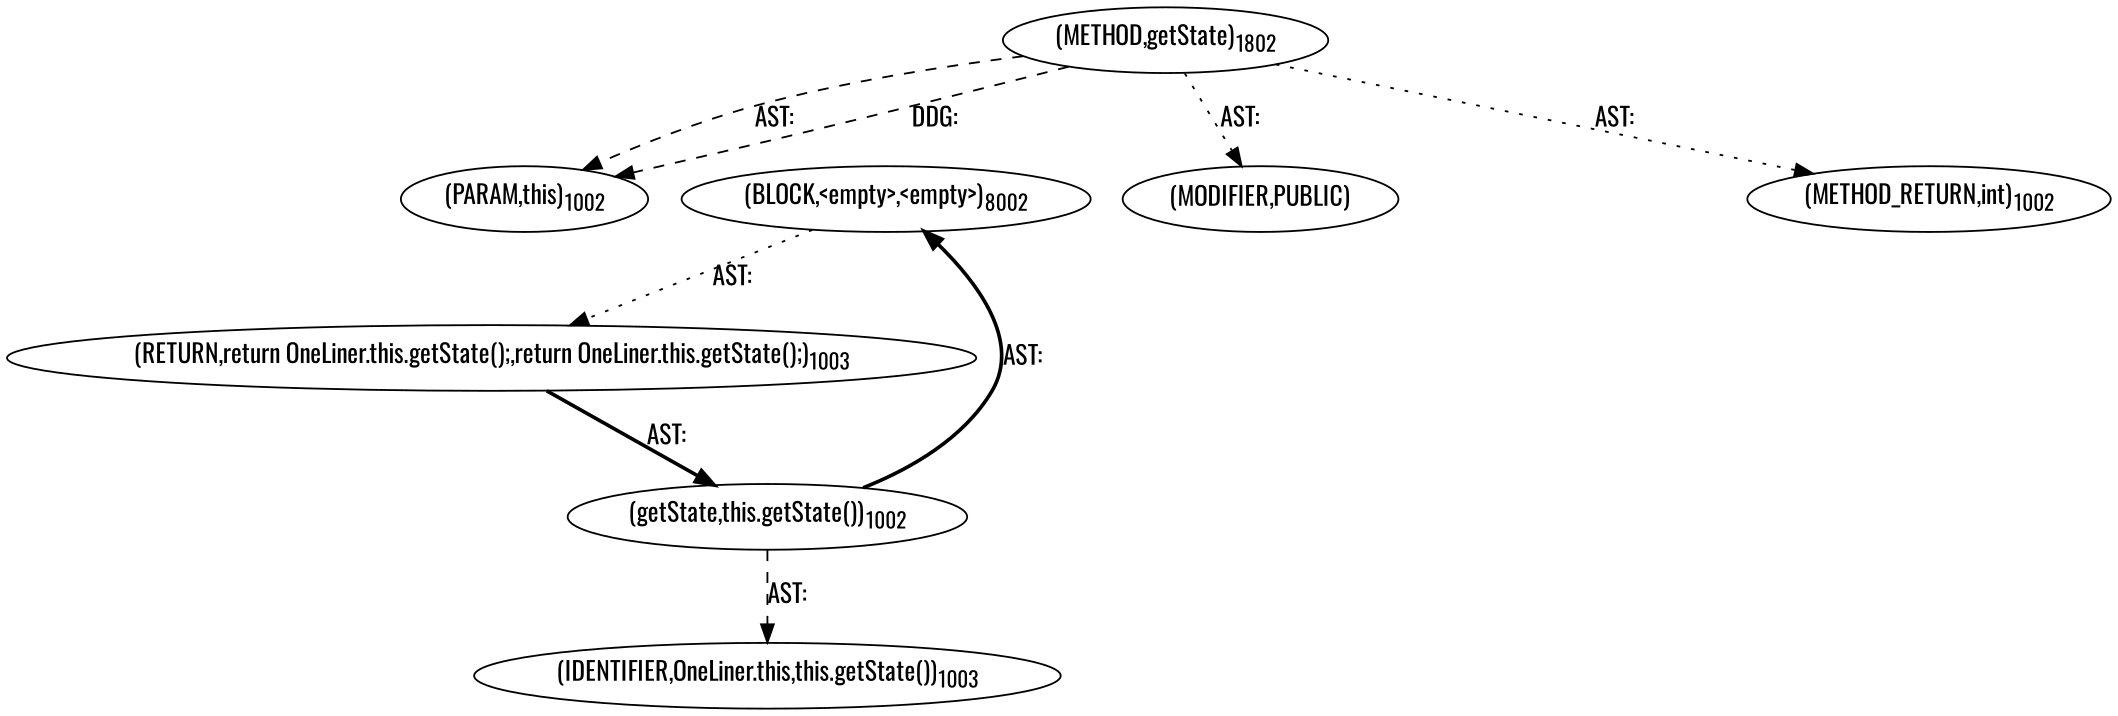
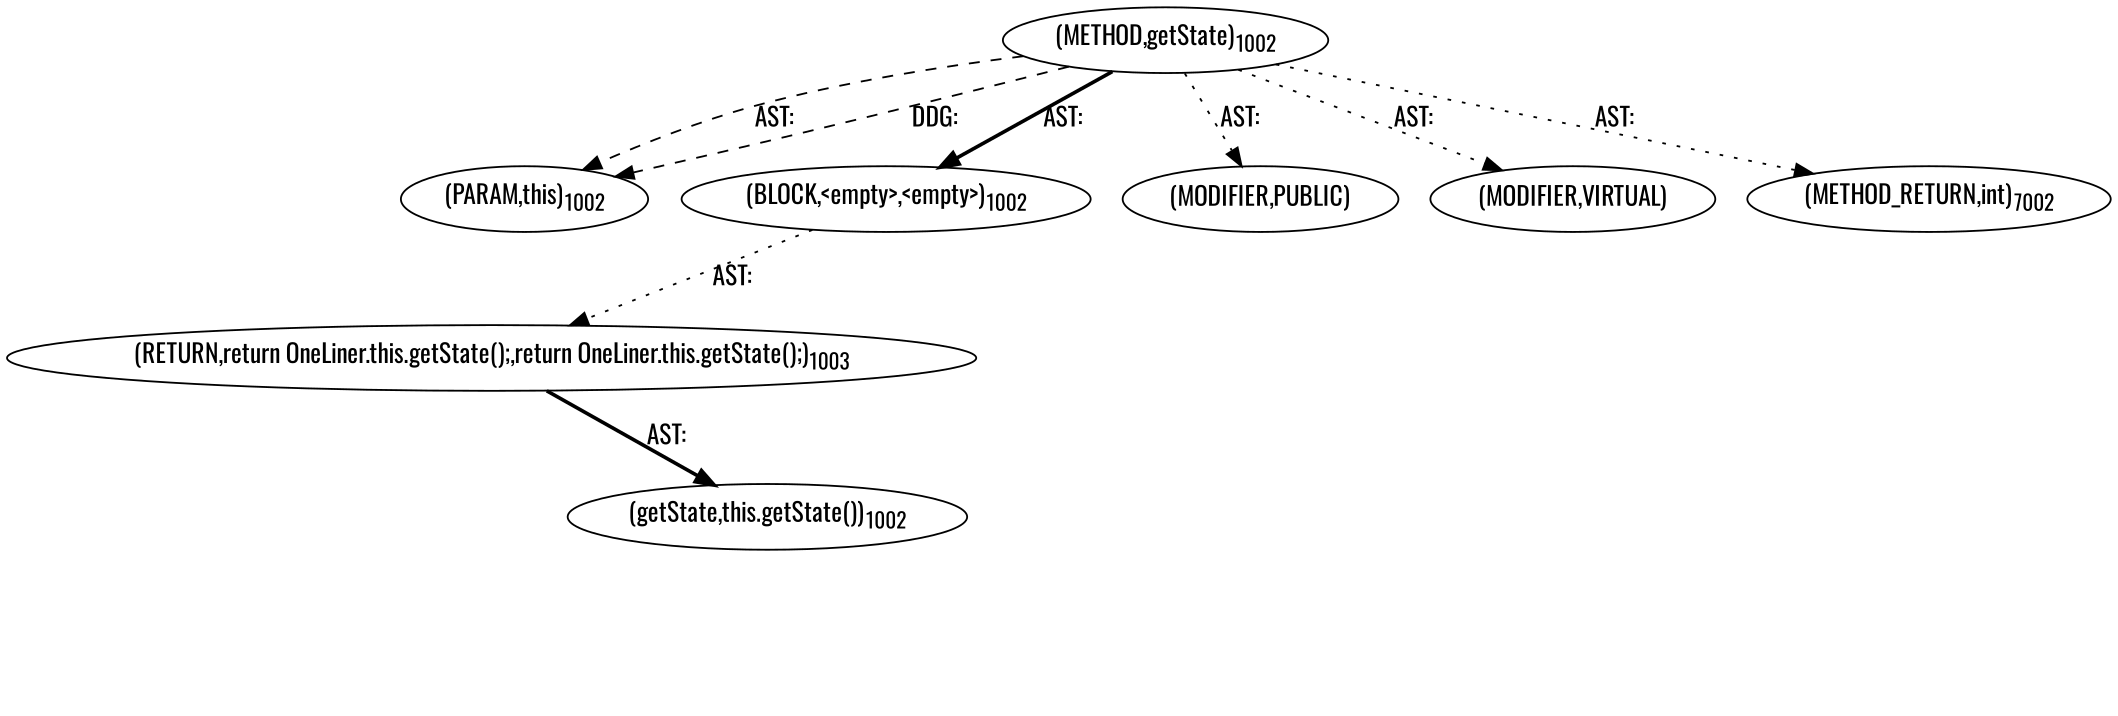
node "(METHOD,getState)": text "1802" -> "1002"
node "(BLOCK,<empty>,<empty>)": text "8002" -> "1002"
node "(METHOD_RETURN,int)": text "1002" -> "7002"
node "(MODIFIER,VIRTUAL)": added
edge "(getState,this.getState())" -> "(BLOCK,<empty>,<empty>)": now "(METHOD,getState)" -> "(BLOCK,<empty>,<empty>)"
node "(IDENTIFIER,OneLiner.this,this.getState())": removed
